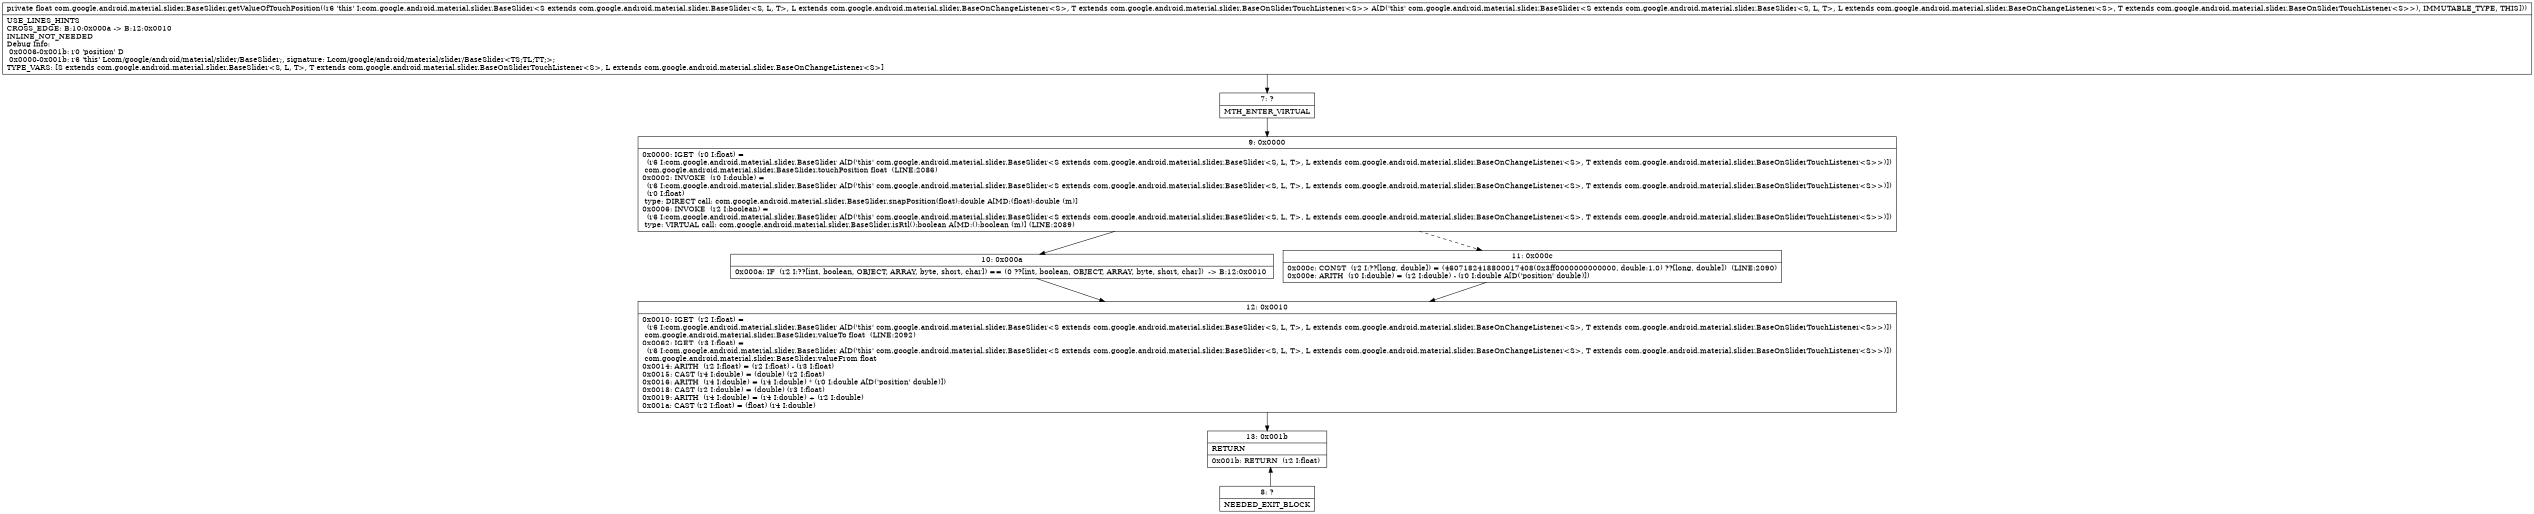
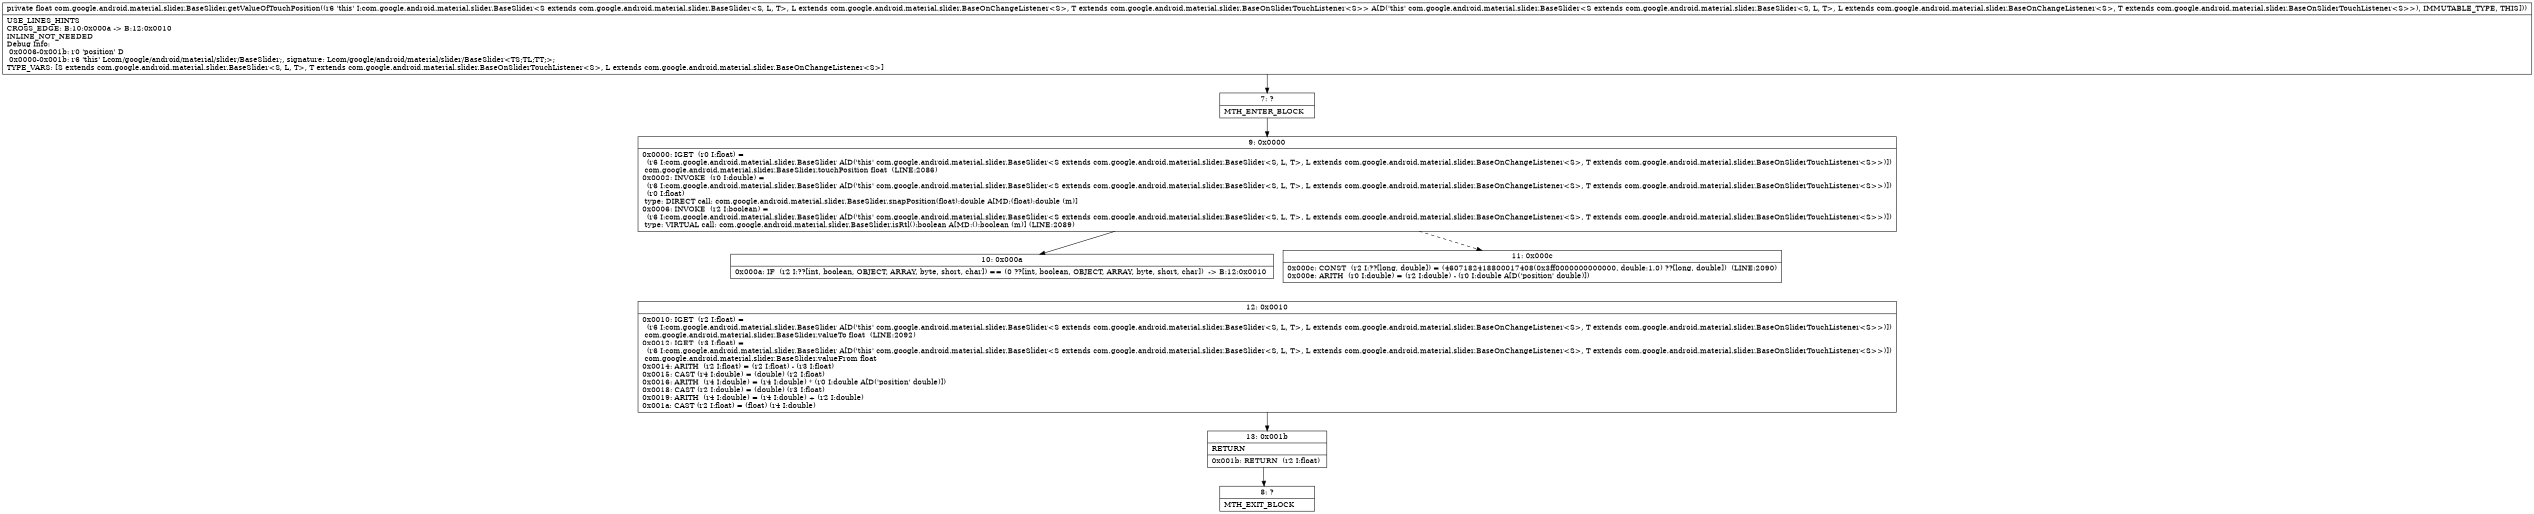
node "7: ?": text "MTH_ENTER_VIRTUAL" -> "MTH_ENTER_BLOCK"
edge "10: 0x000a" -> "12: 0x0010": removed
edge "11: 0x000c" -> "12: 0x0010": removed
node "12: 0x0010": text "0x0062: IGET  (r3 I:float) =" -> "0x0012: IGET  (r3 I:float) ="
edge "8: ?" -> "13: 0x001b": reversed
node "8: ?": text "NEEDED_EXIT_BLOCK" -> "MTH_EXIT_BLOCK"
